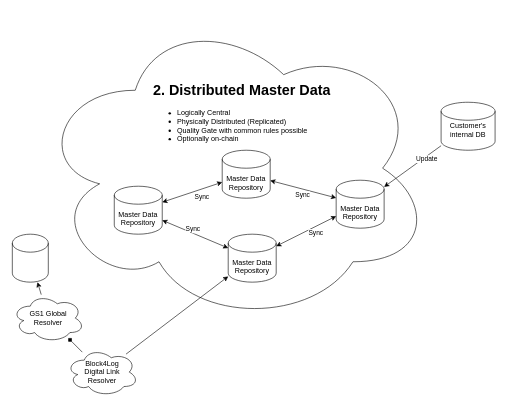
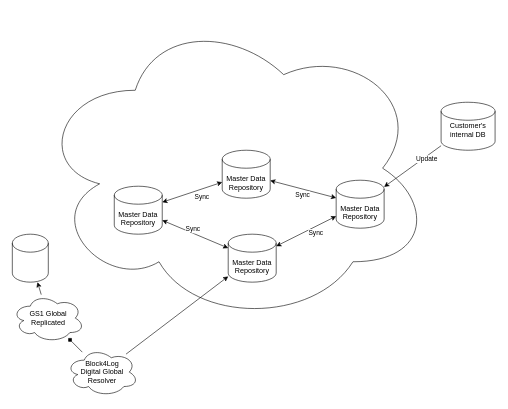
node "2. Distributed Master Data Logically Central Physically Distributed (Replicated) Quality Gate with common rules possible Optionally on-chain": removed
node "GS1 Global Resolver": label "GS1 Global Resolver" -> "GS1 Global Replicated"
node "Block4Log Digital Link Resolver": label "Block4Log Digital Link Resolver" -> "Block4Log Digital Global Resolver"
